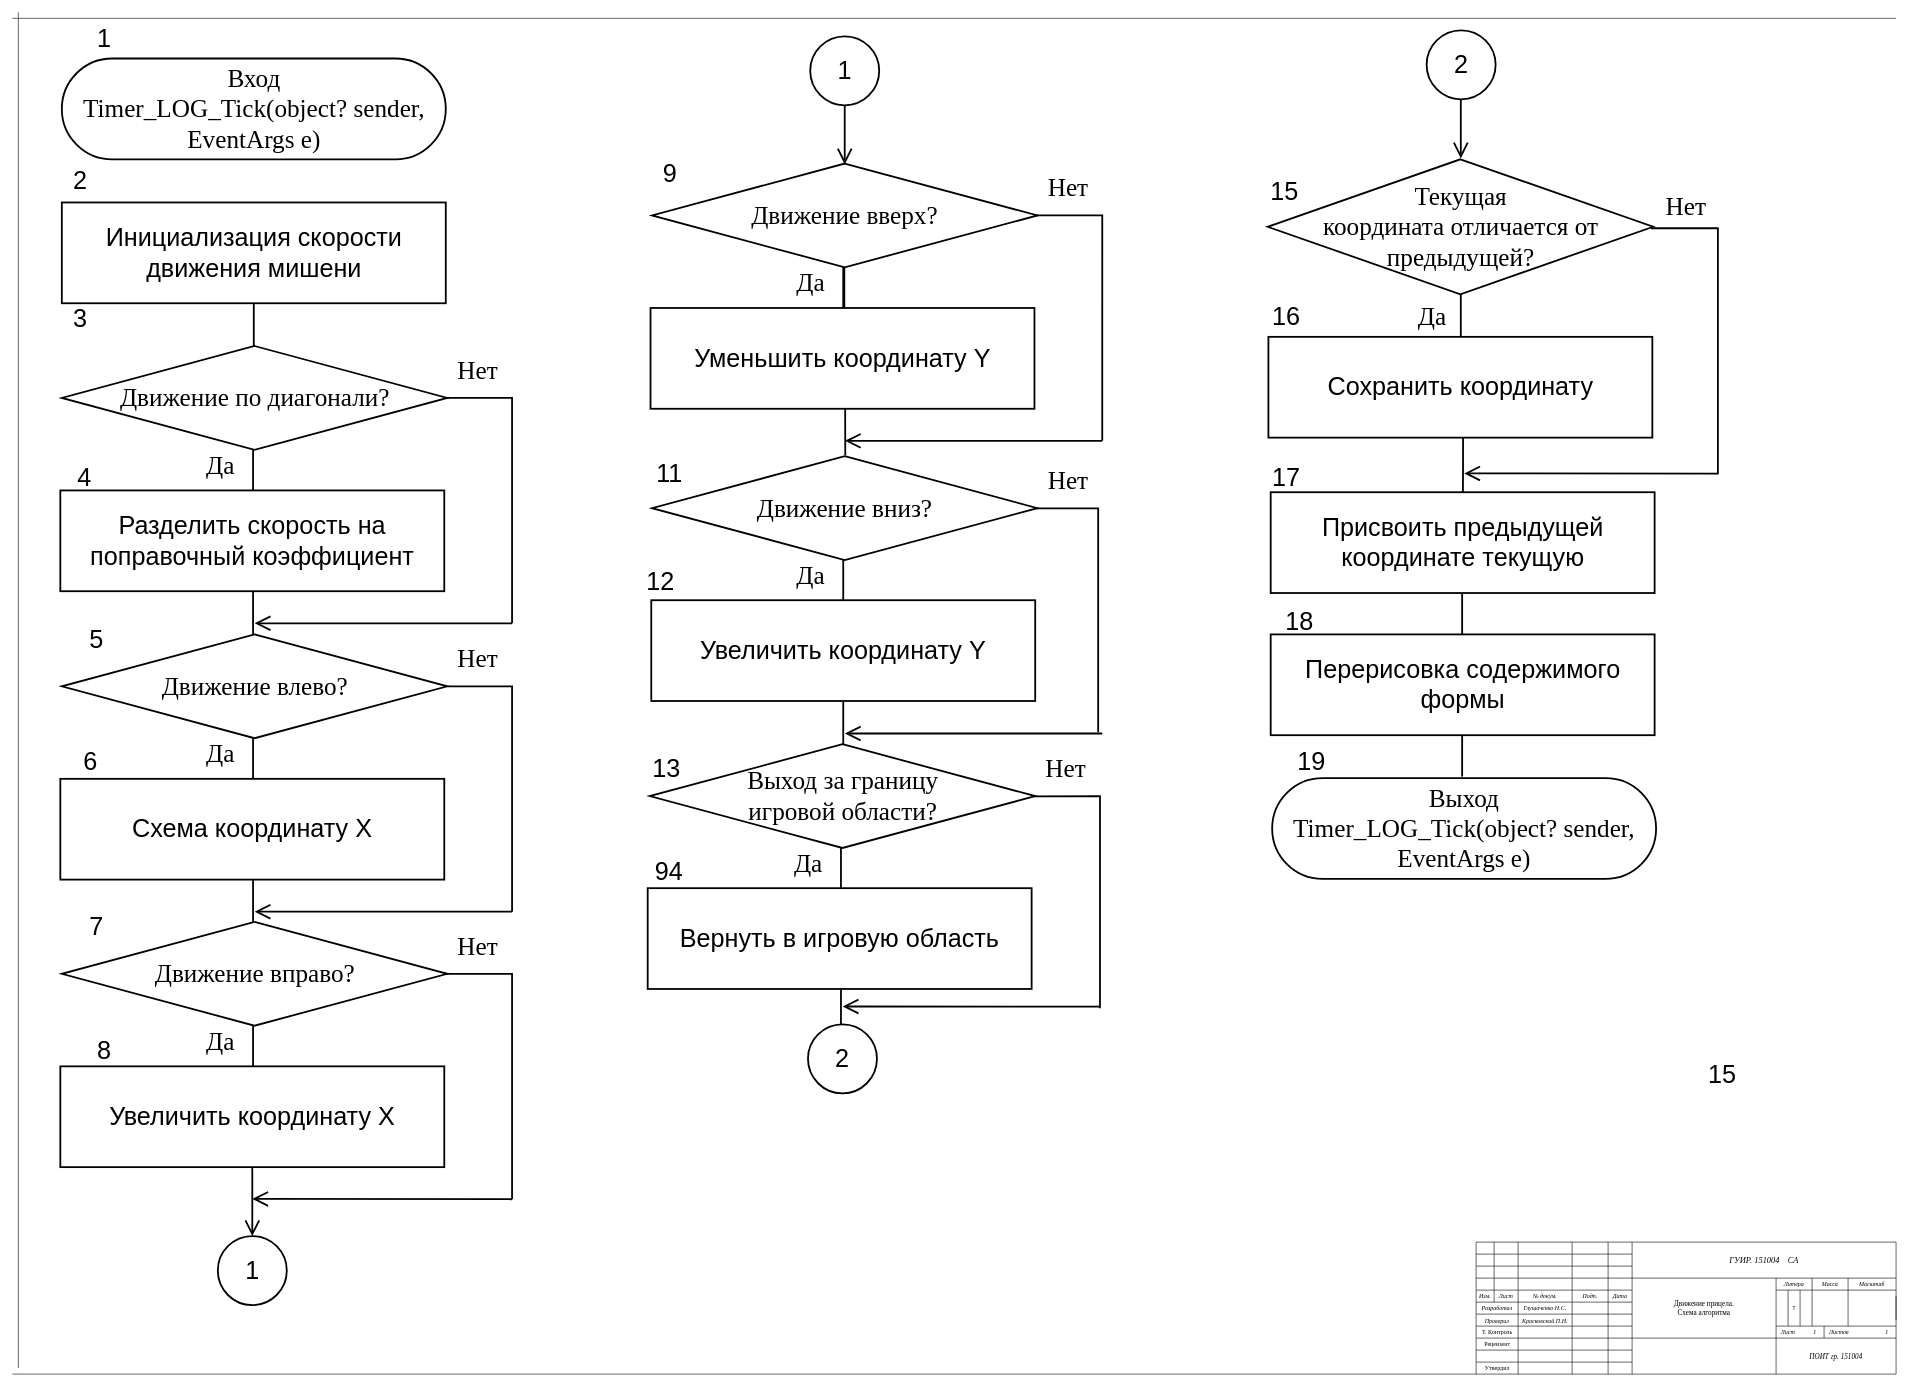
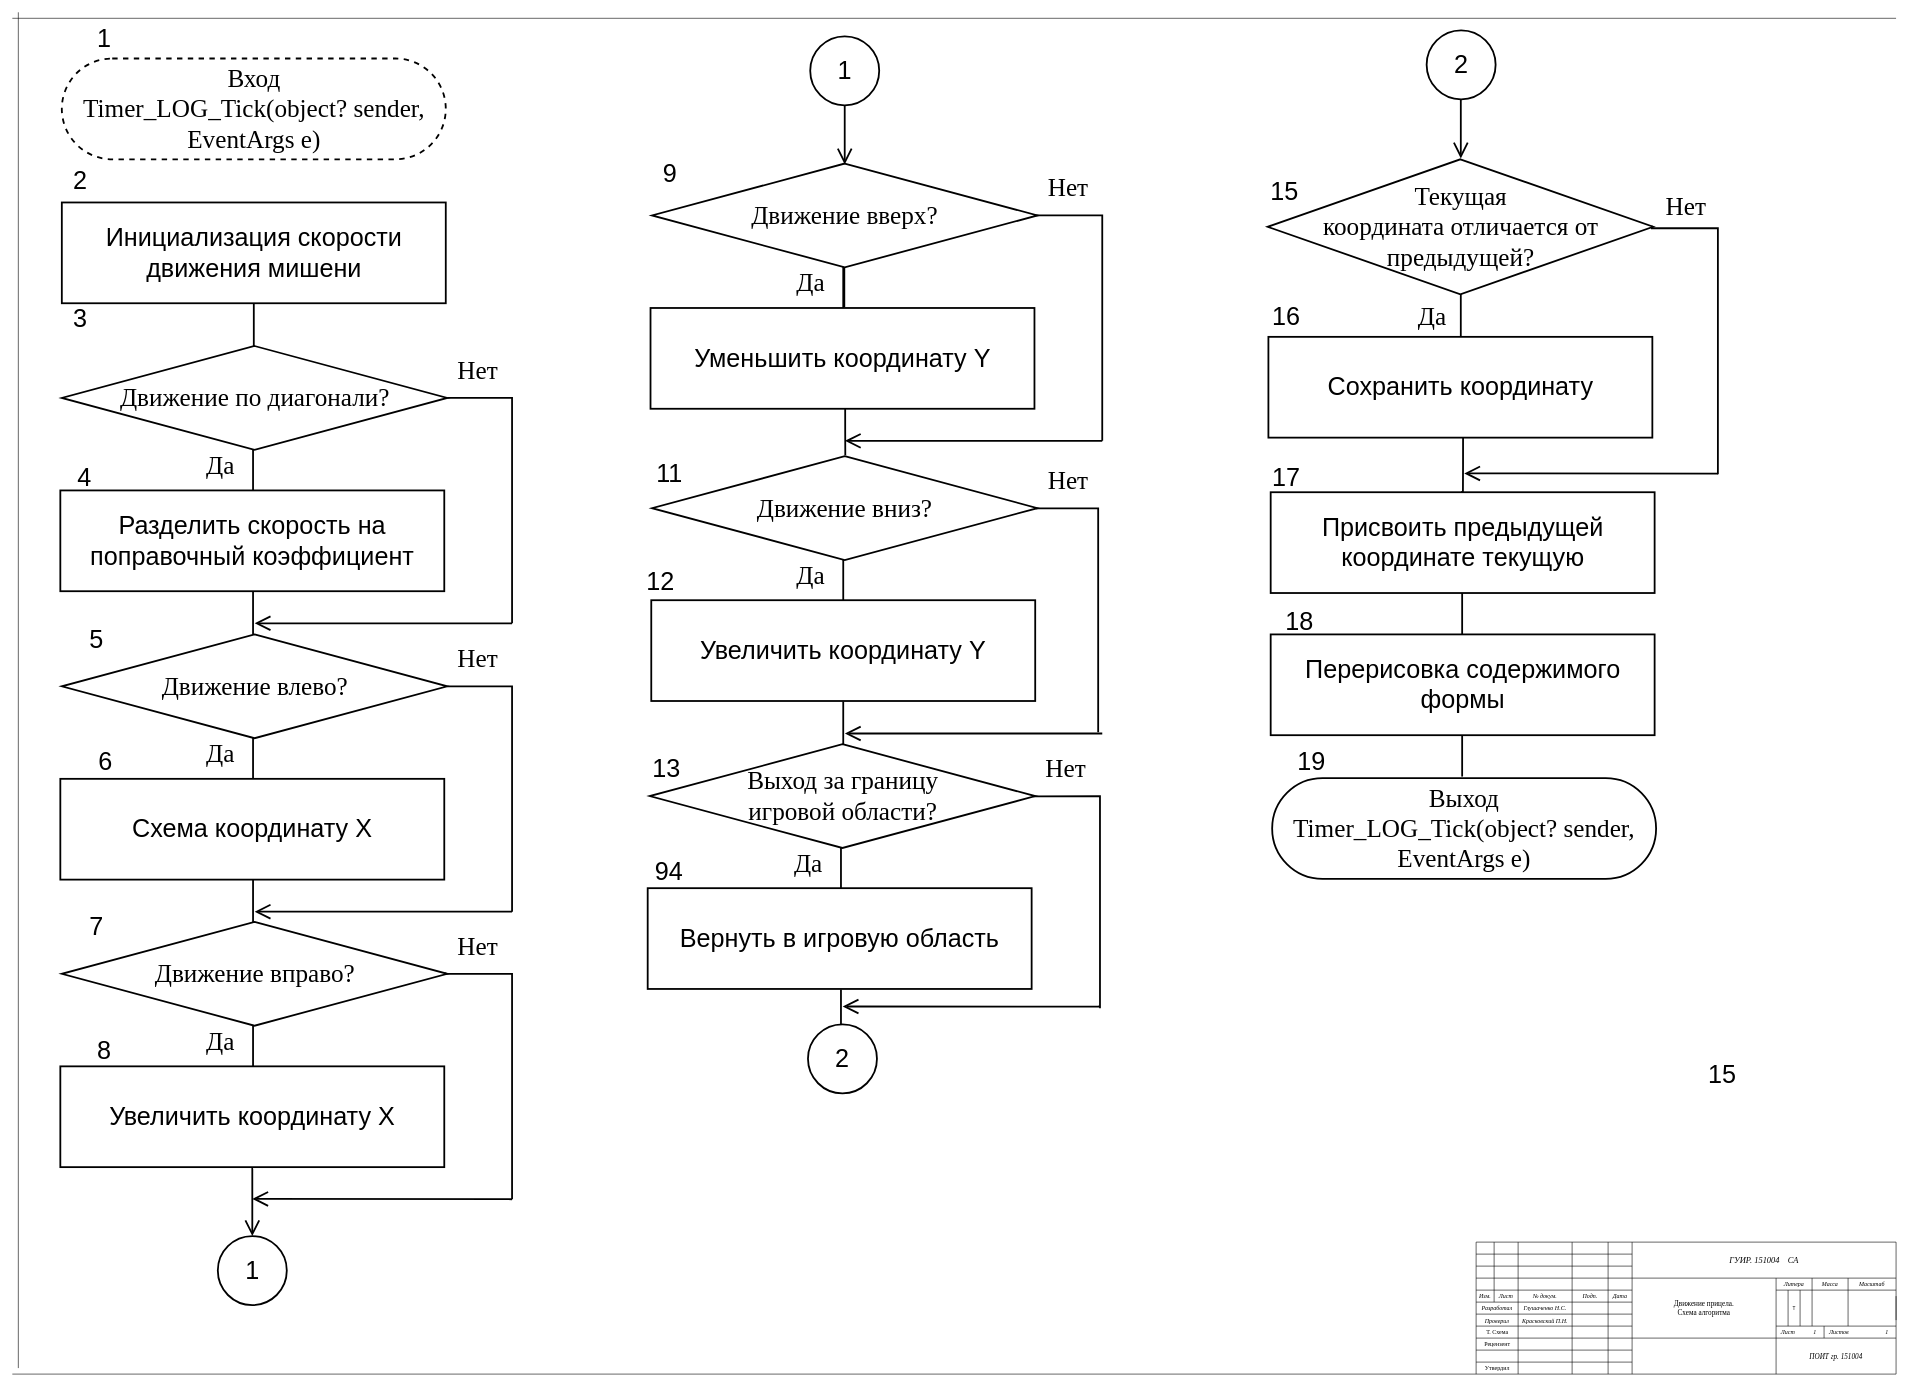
node "Вход Timer_LOG_Tick(object? sender, EventArgs e)": style solid -> dashed
node "6": moved (90, 762) -> (105, 762)
node "Т. Контроль": label "Т. Контроль" -> "Т. Схема"
